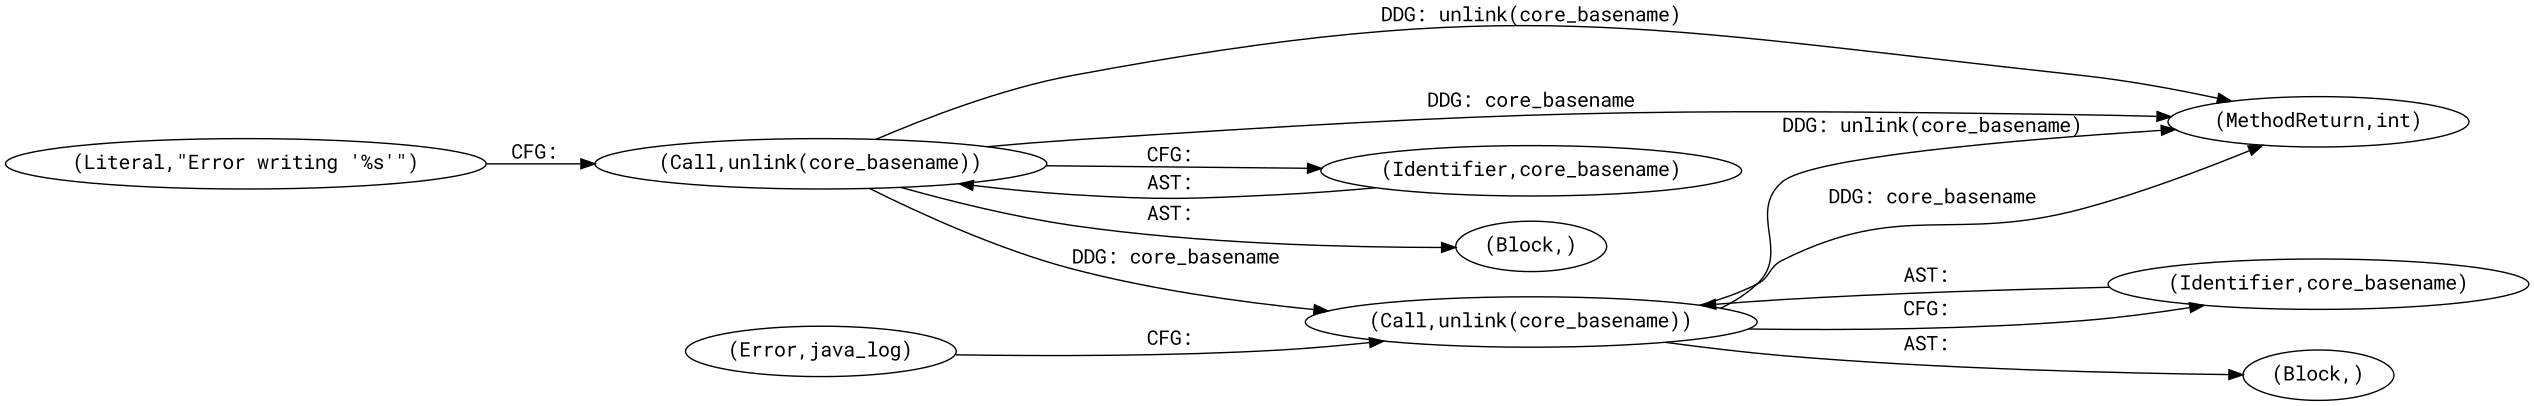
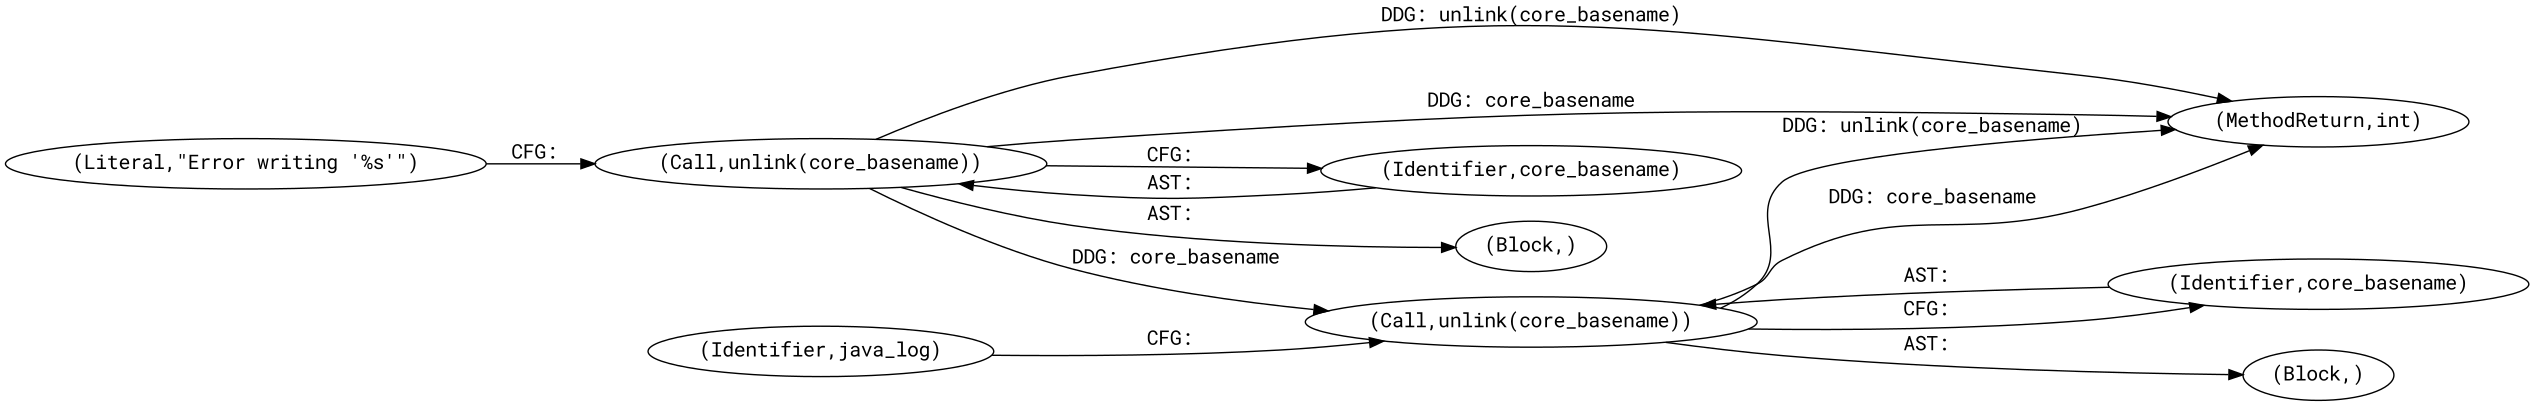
node "(Error,java_log)": label "(Error,java_log)" -> "(Identifier,java_log)"
